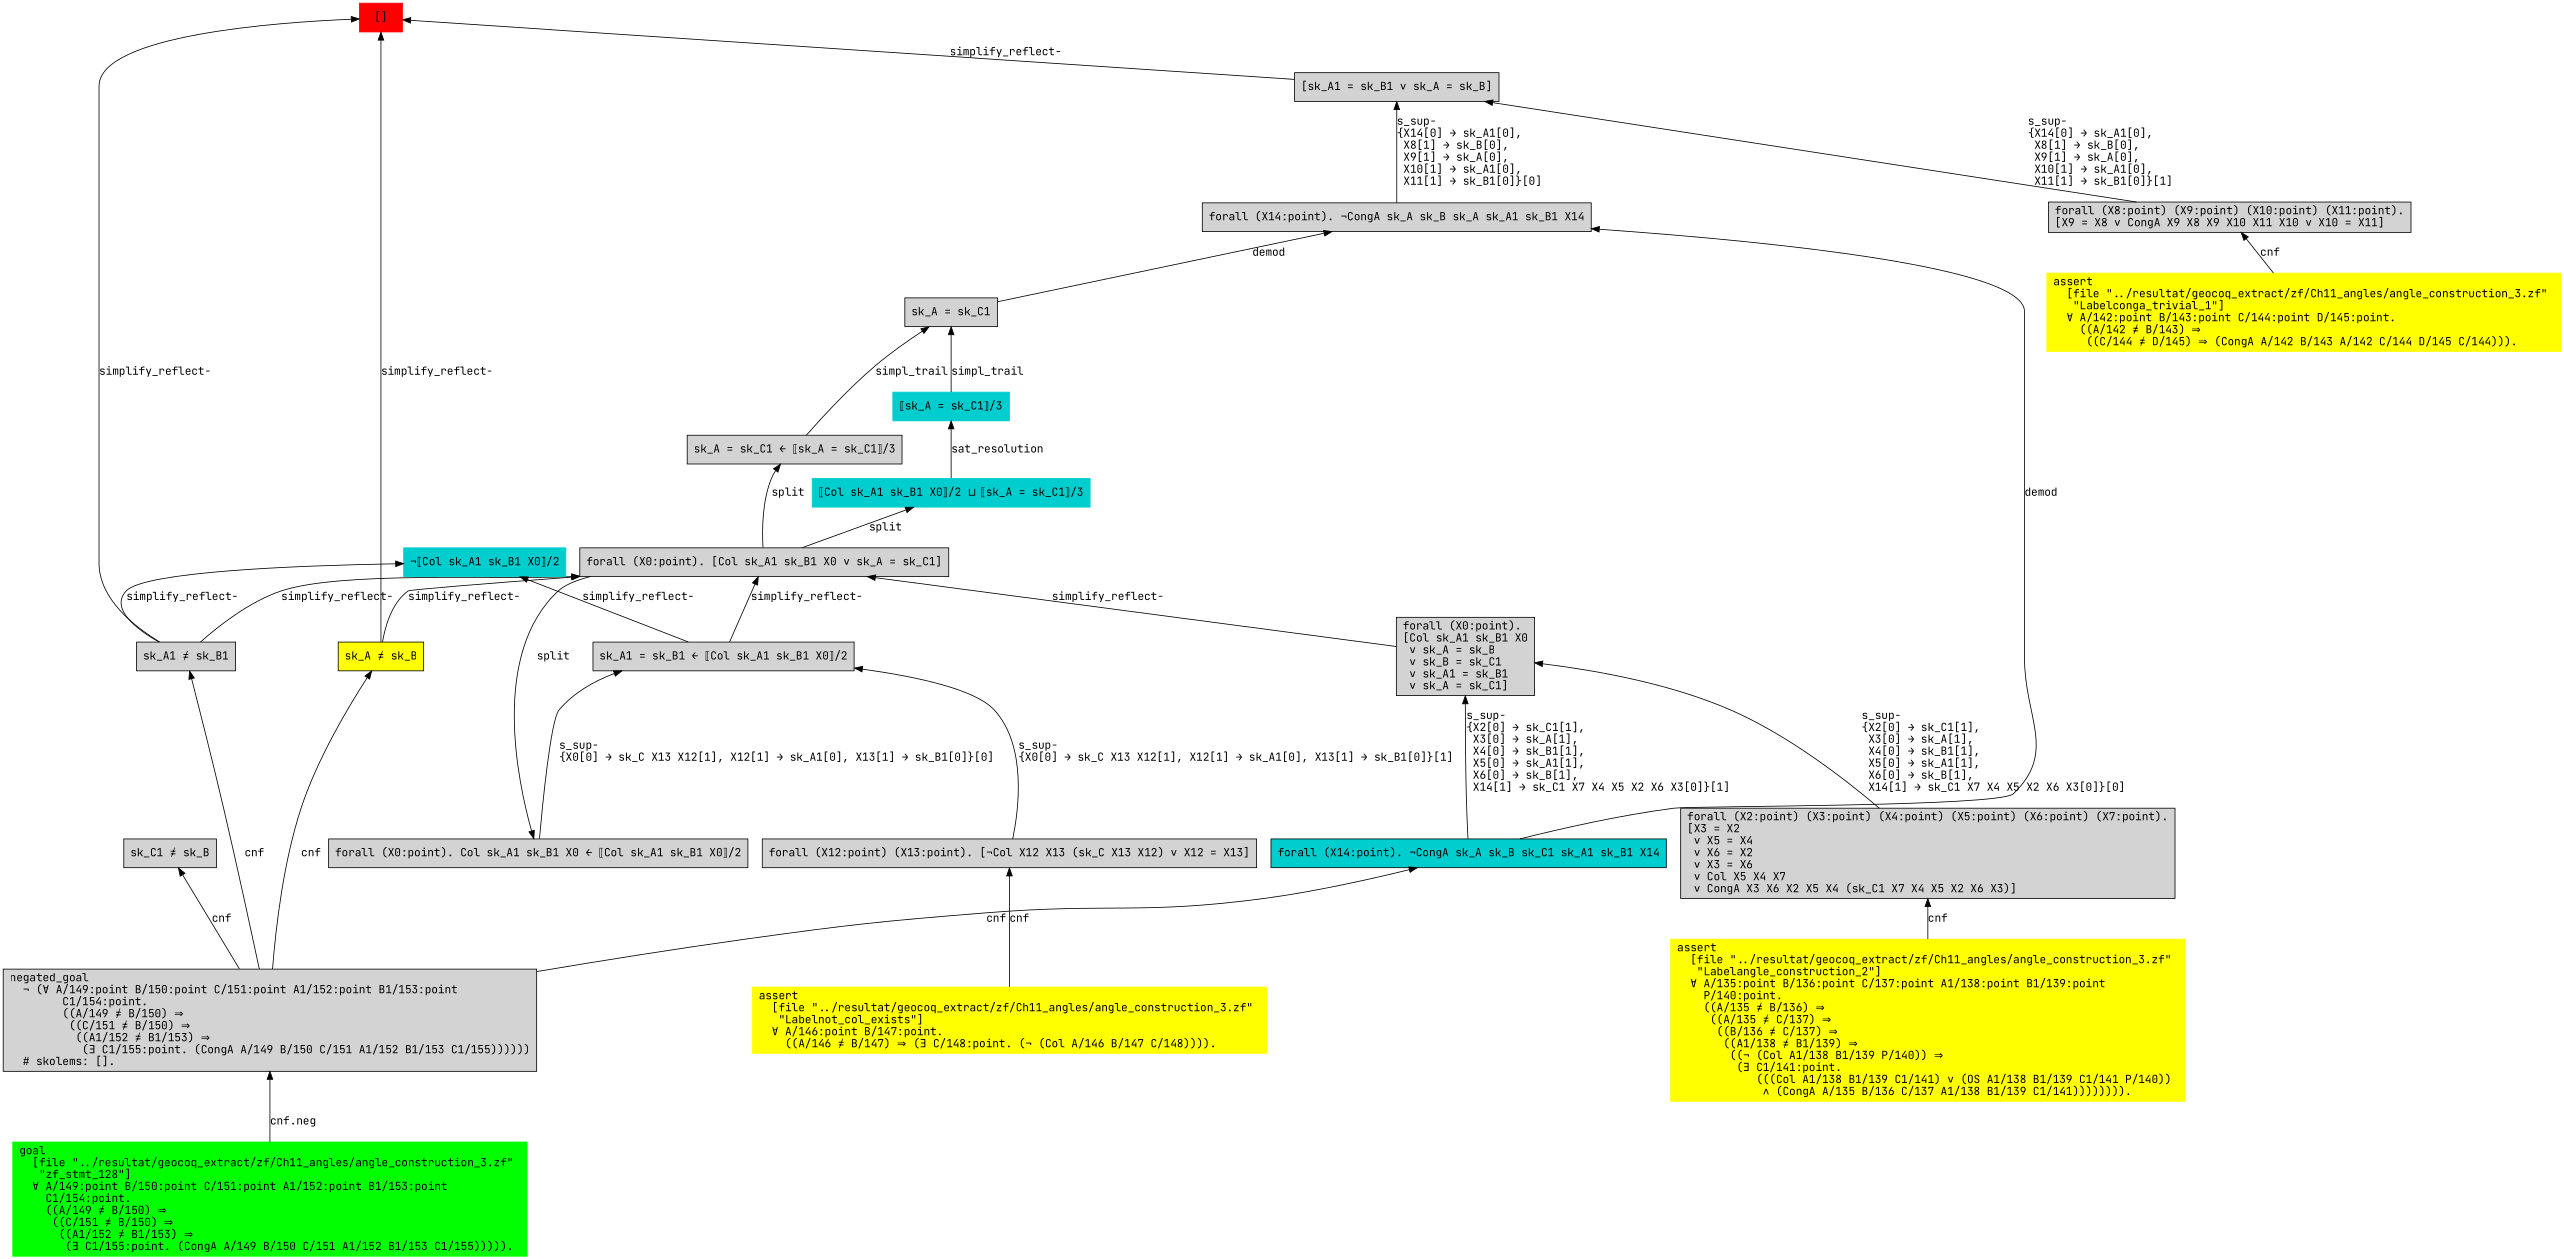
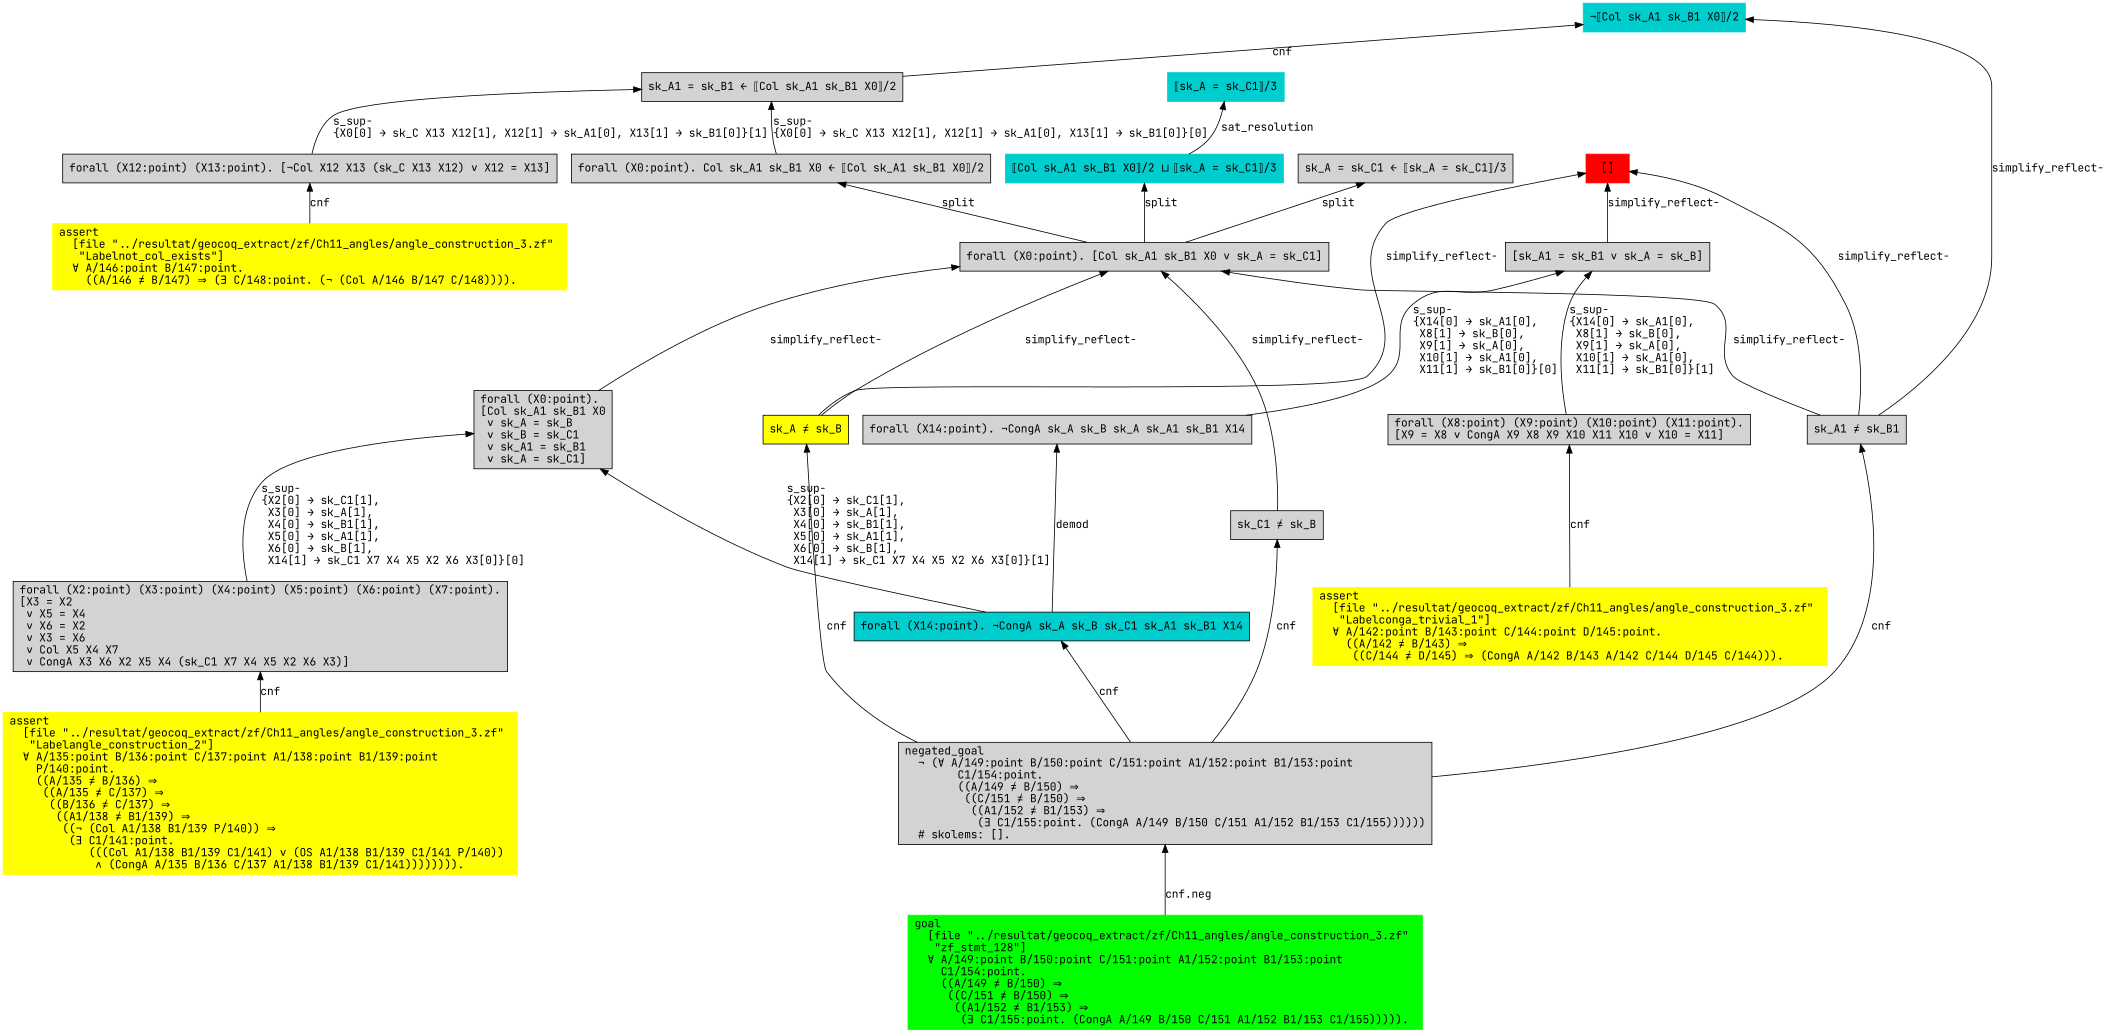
node "sk_A = sk_C1": removed
edge "sk_A1 = sk_B1 ← ⟦Col sk_A1 sk_B1 X0⟧/2" -> "¬⟦Col sk_A1 sk_B1 X0⟧/2": label "simplify_reflect-" -> "cnf"
edge "sk_A1 = sk_B1 ← ⟦Col sk_A1 sk_B1 X0⟧/2" -> "forall (X0:point). [Col sk_A1 sk_B1 X0 ∨ sk_A = sk_C1]": now "sk_C1 ≠ sk_B" -> "forall (X0:point). [Col sk_A1 sk_B1 X0 ∨ sk_A = sk_C1]"
